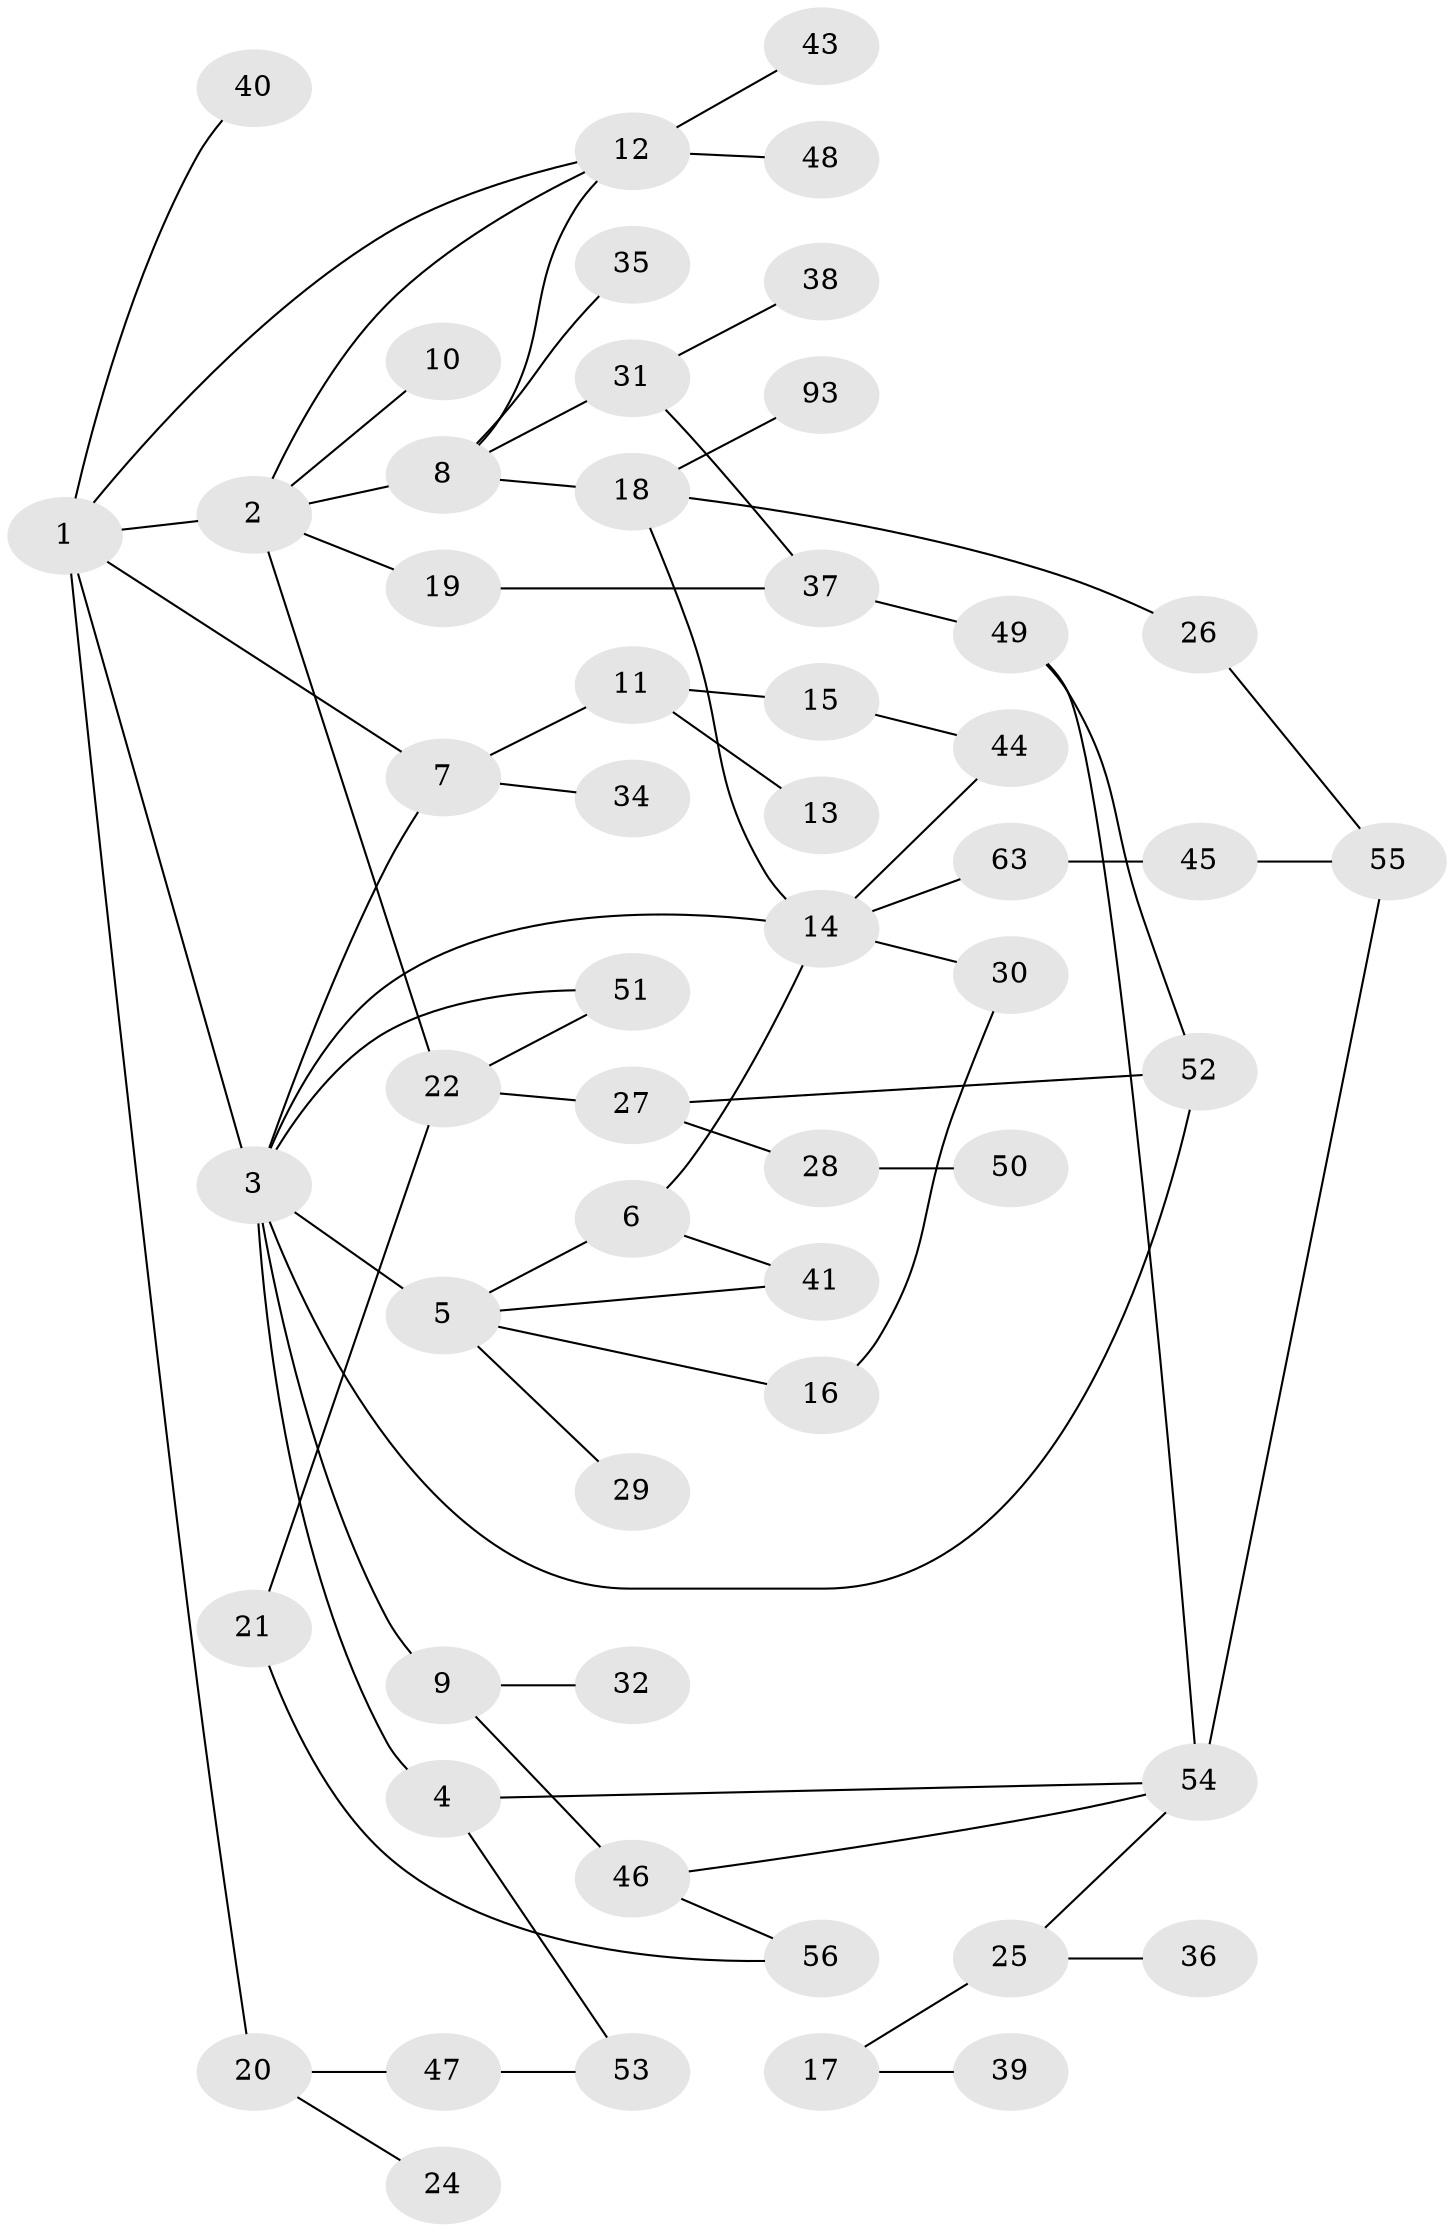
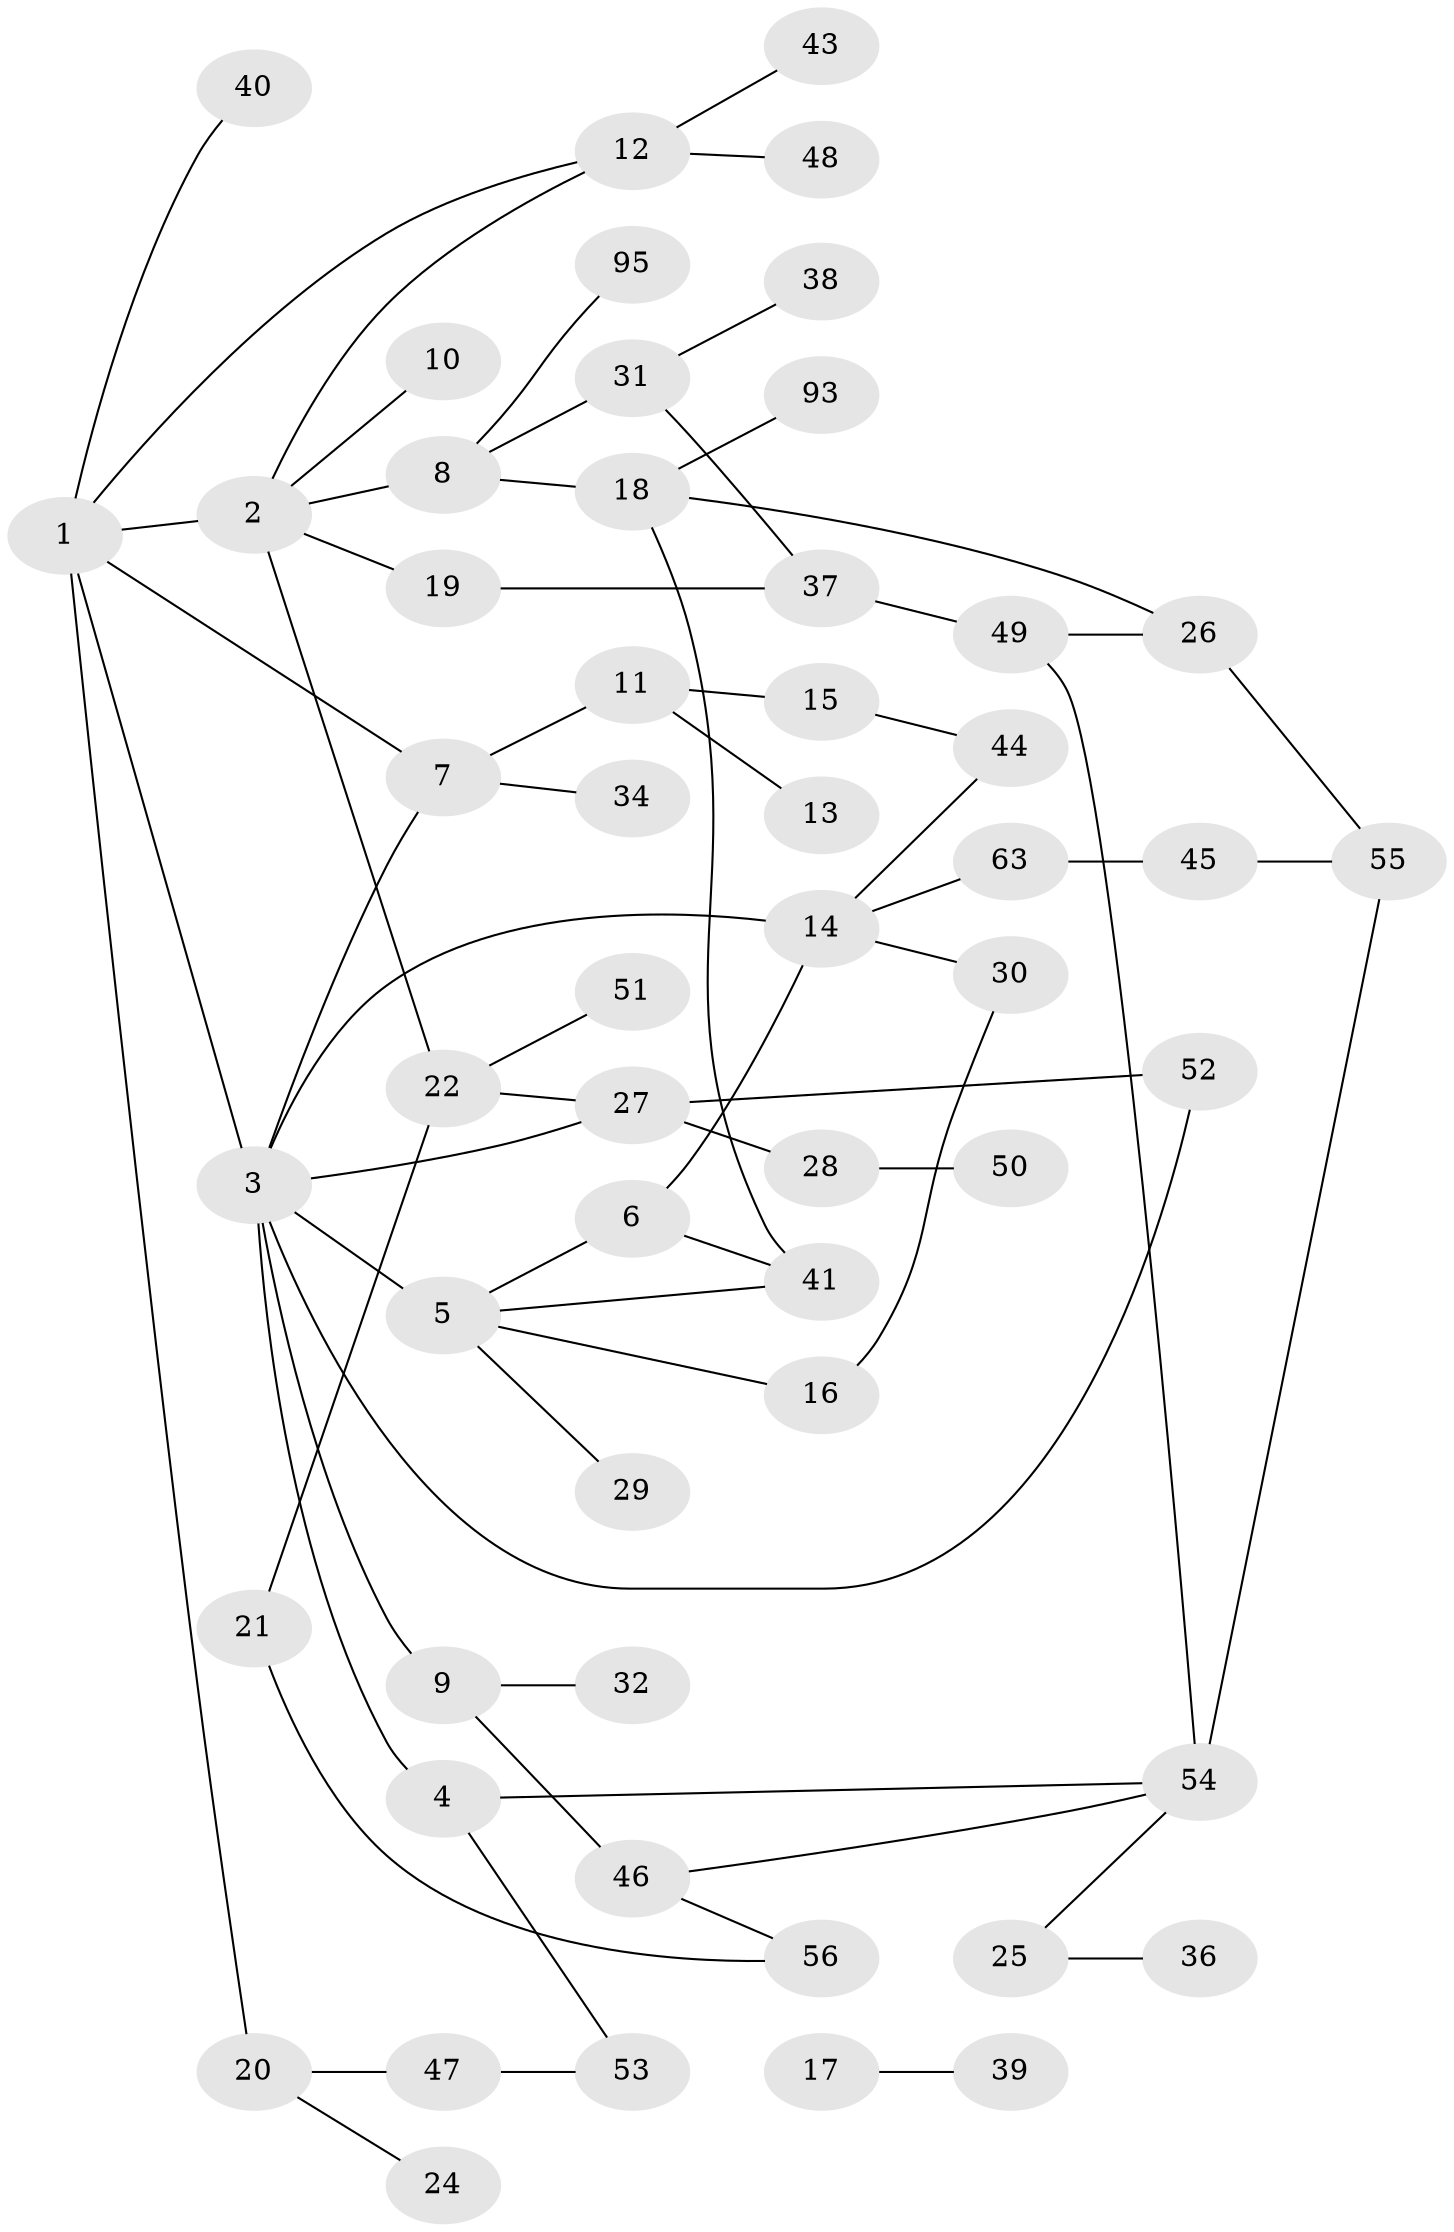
node "35": label "35" -> "95"
edge "12" -- "8": removed
edge "18" -- "14": now "18" -- "41"
edge "49" -- "52": now "49" -- "26"
edge "51" -- "3": now "27" -- "3"
edge "25" -- "17": removed
